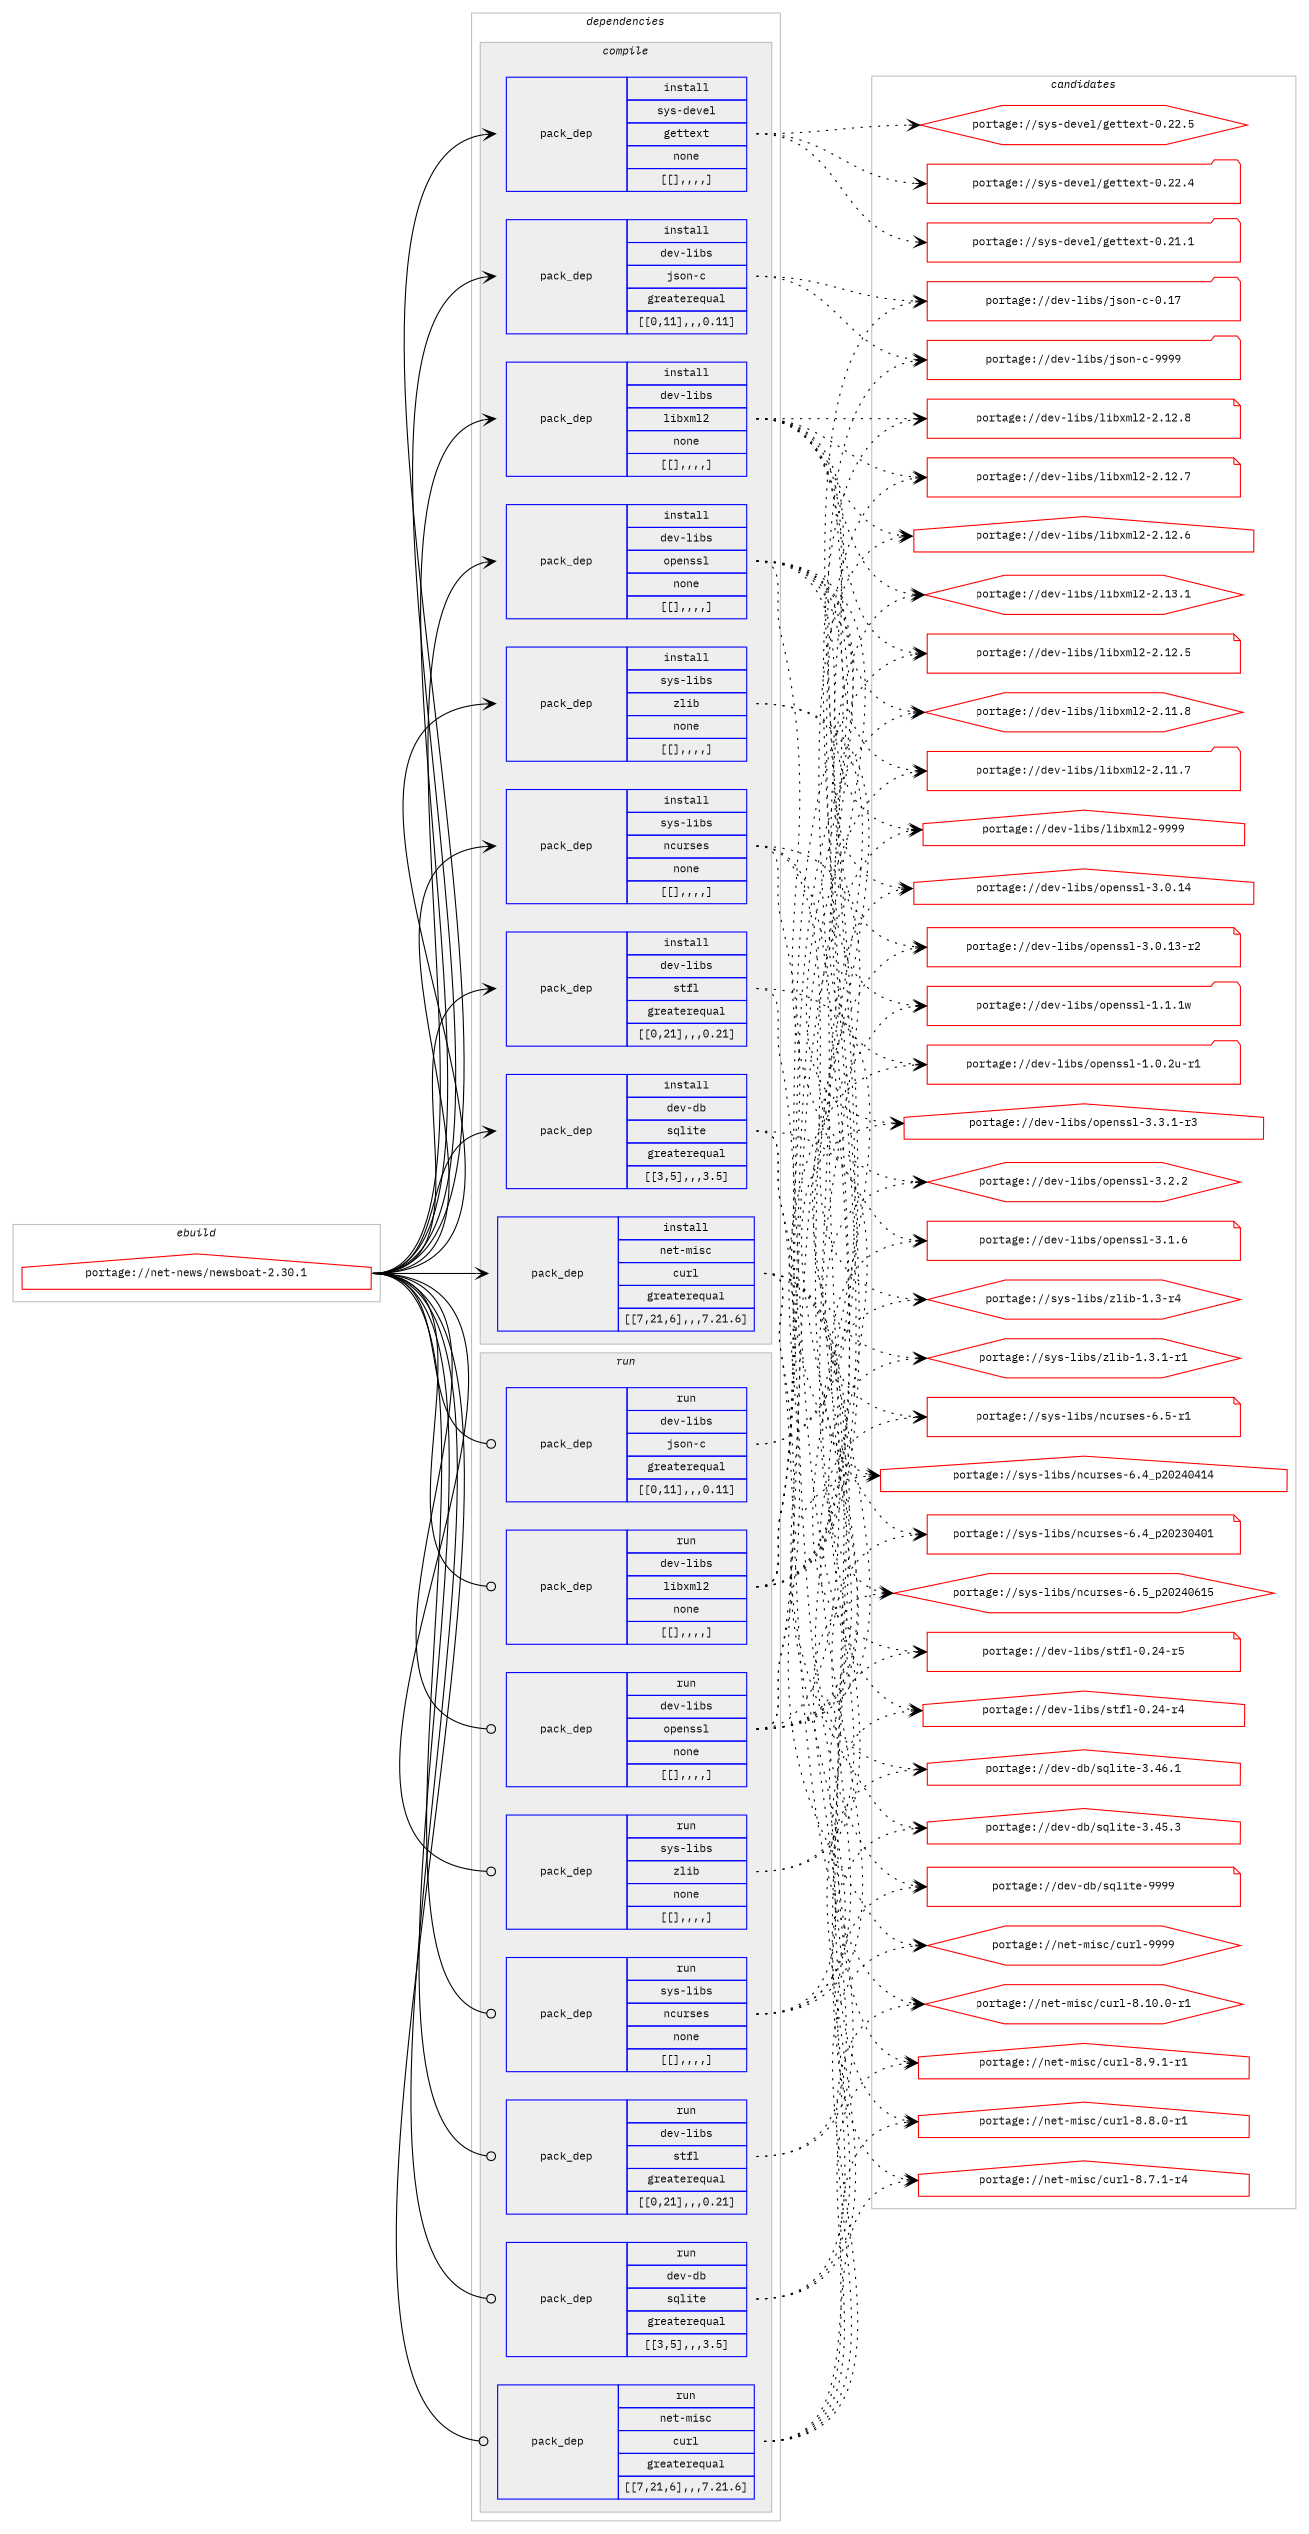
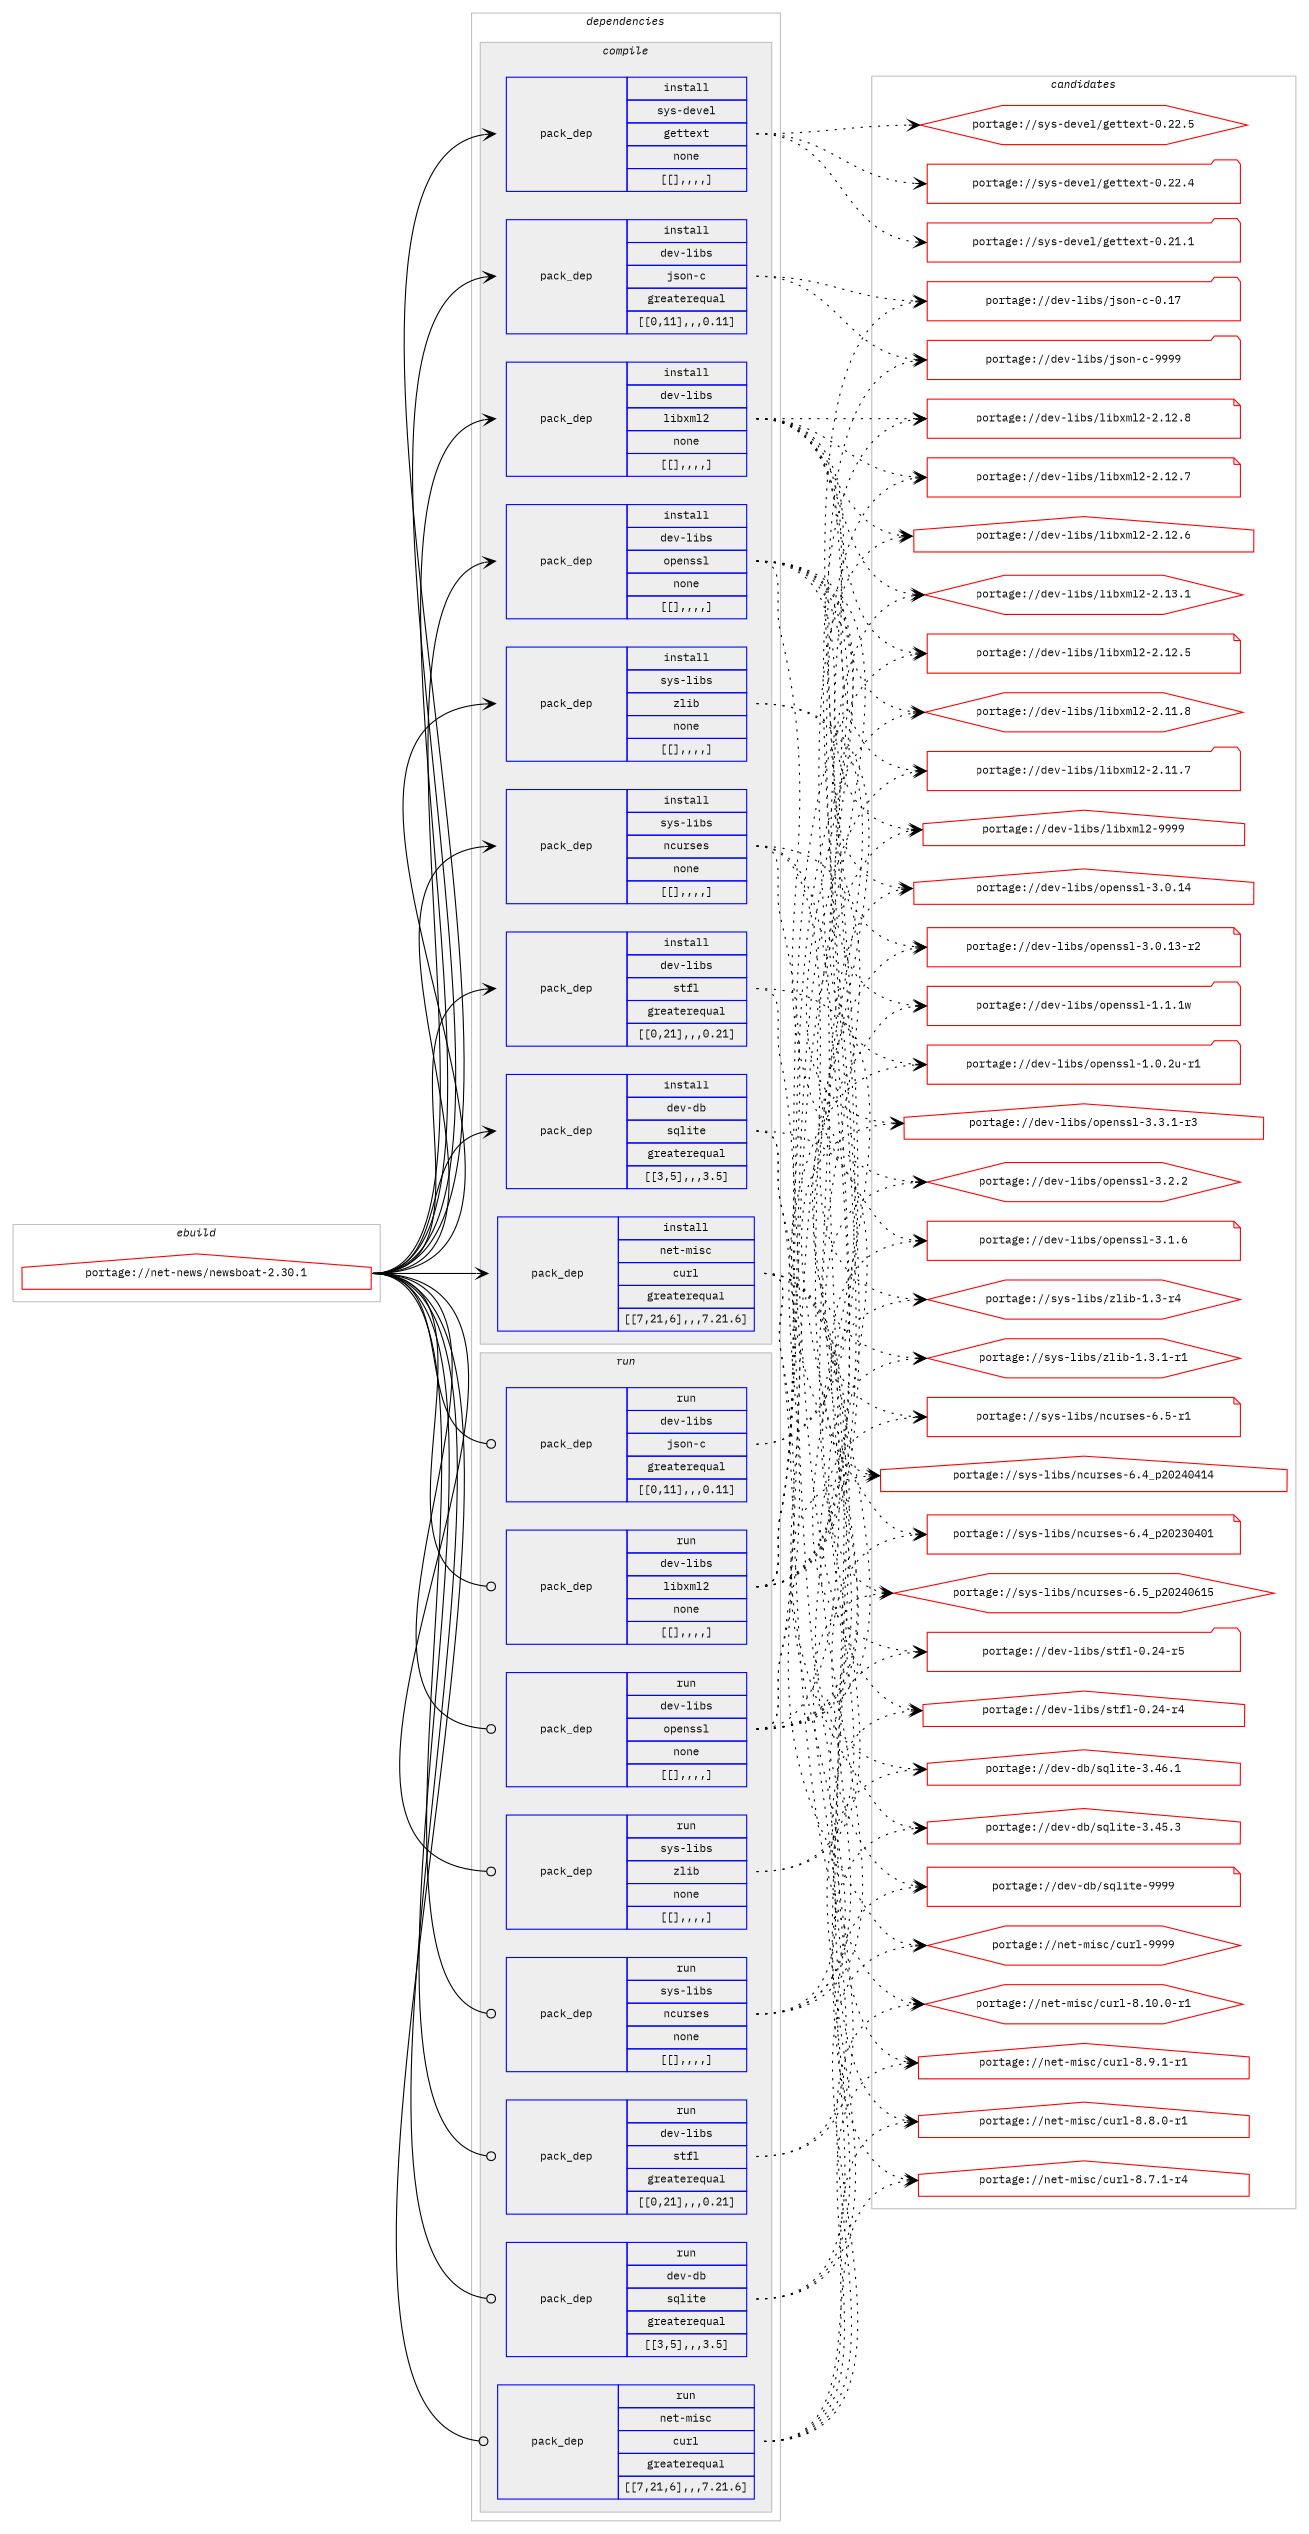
node "portage://dev-libs/stfl-0.24-r5": shape note -> folder
